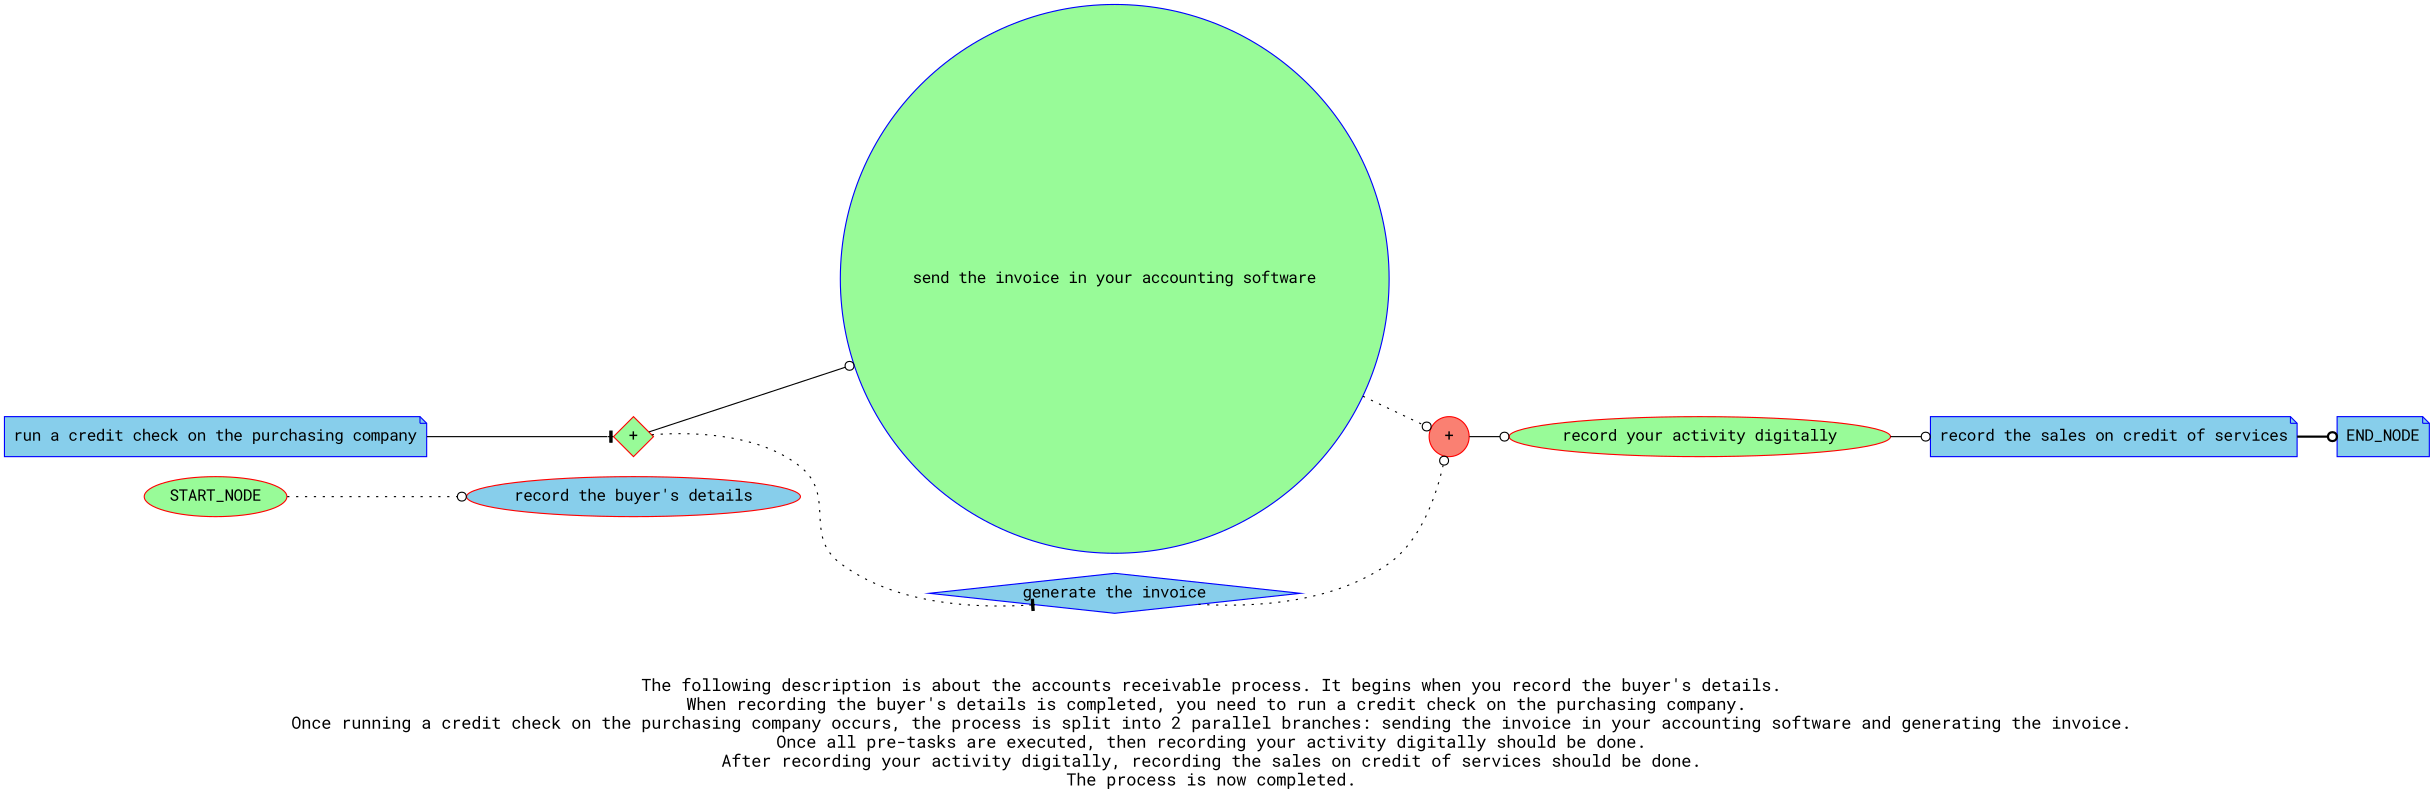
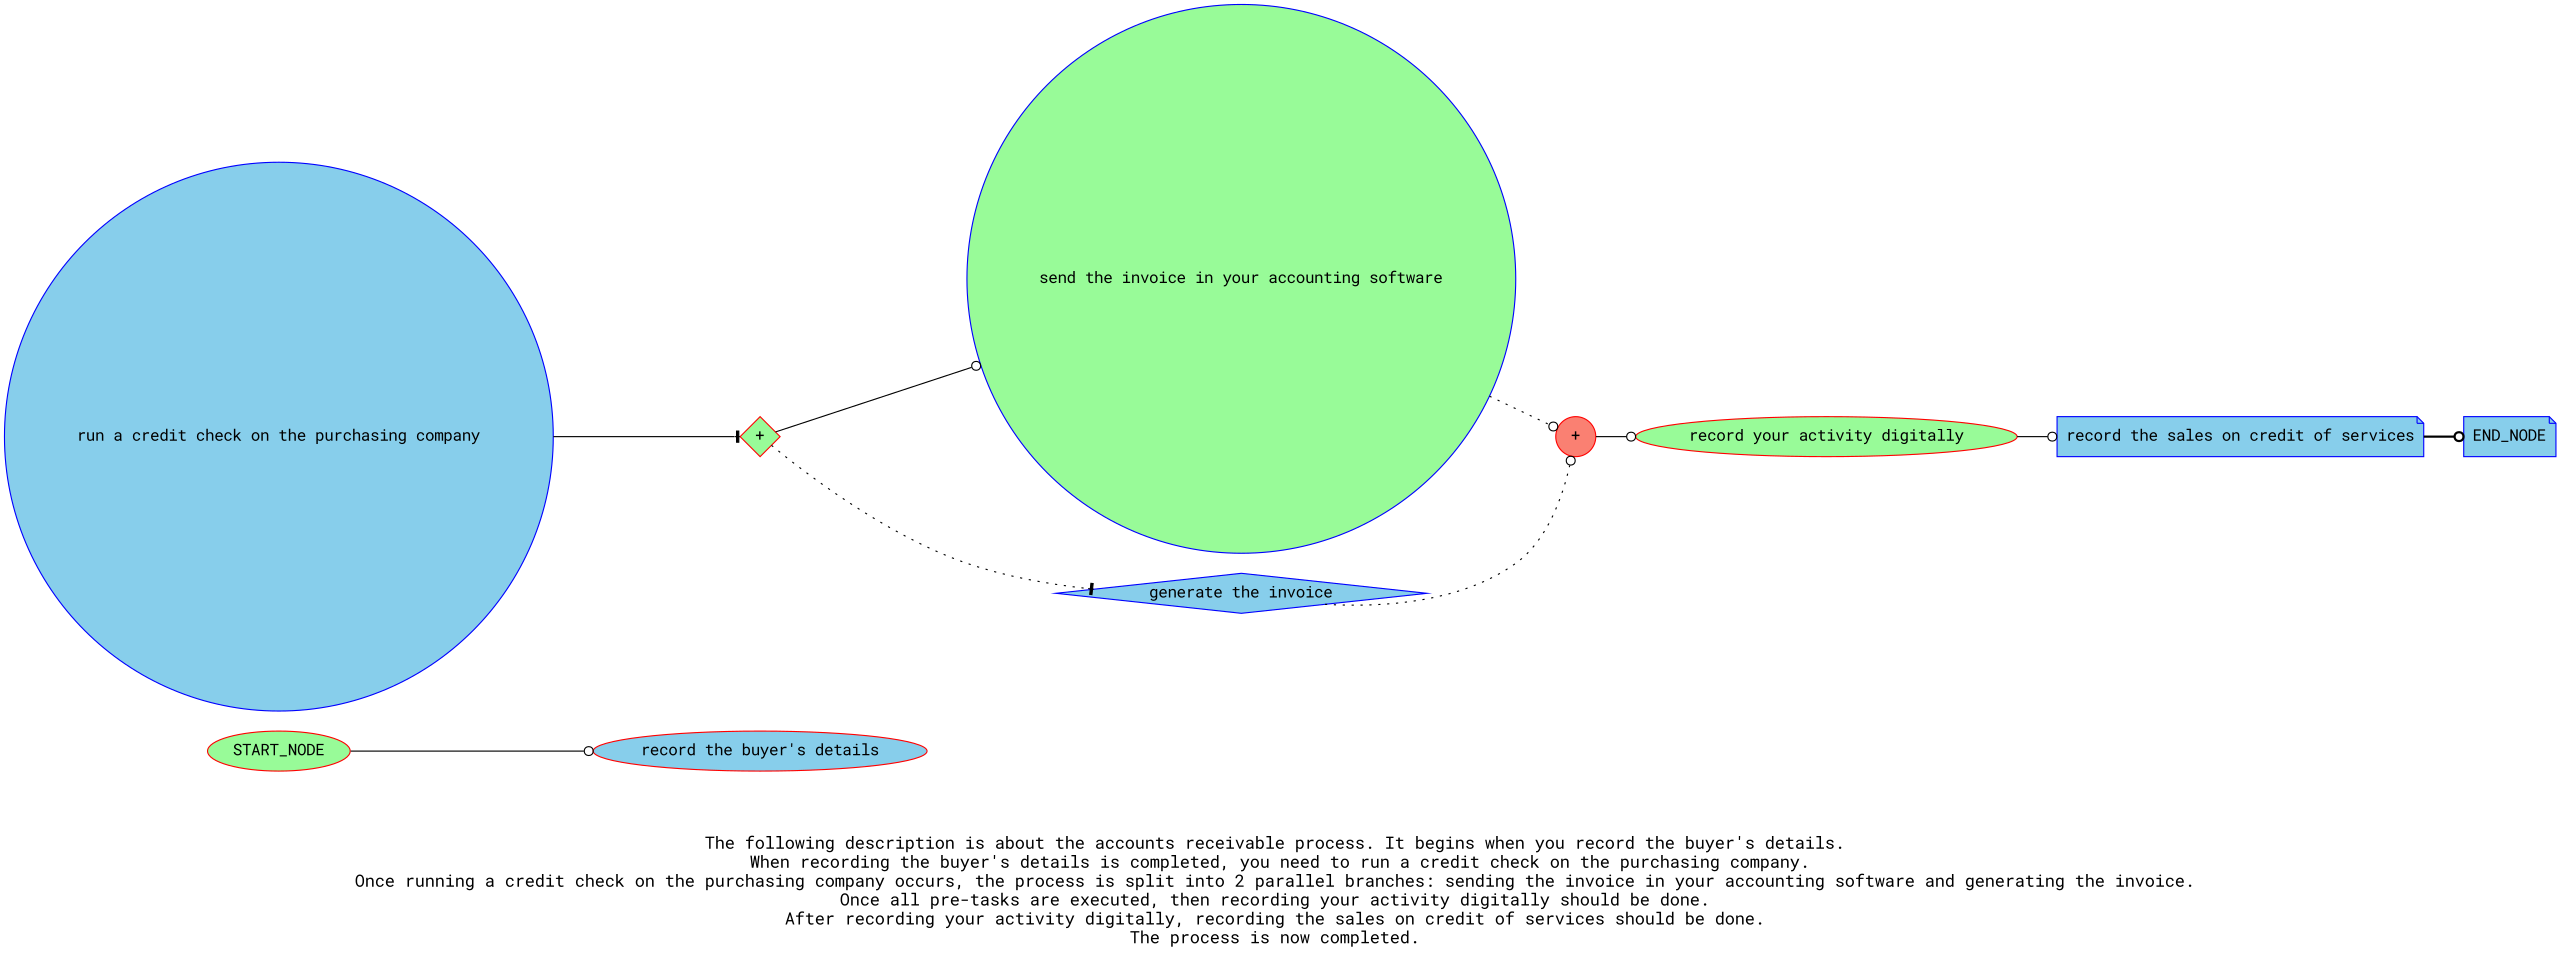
node "run a credit check on the purchasing company": shape note -> circle
edge "START_NODE" -> "record the buyer's details": style dotted -> solid
